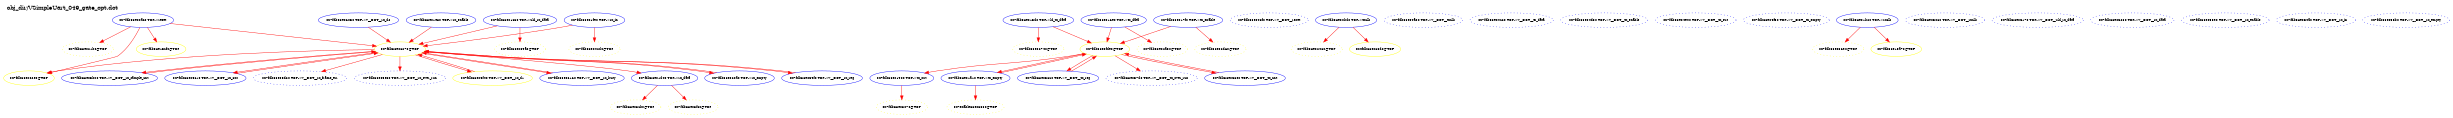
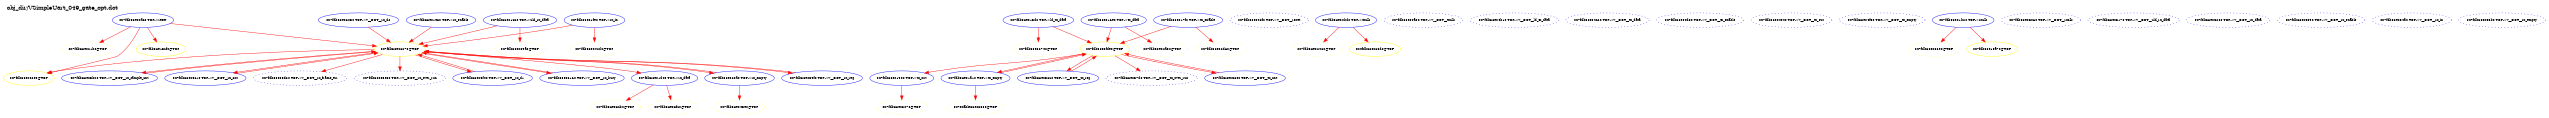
node "0x7fdb38e04b10 TOP->v__DOT__ld_tx_data": added
node "0x7fdb38e05f40 TOP->v__DOT__rx_d1": color yellow -> blue
node "0x7fdb38e045e0@TOP": added
